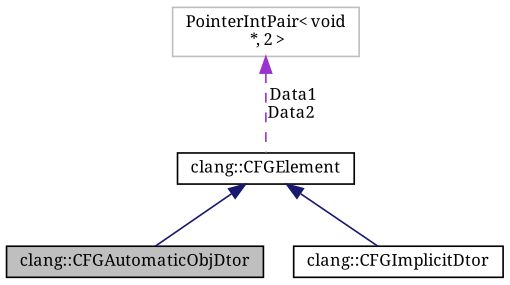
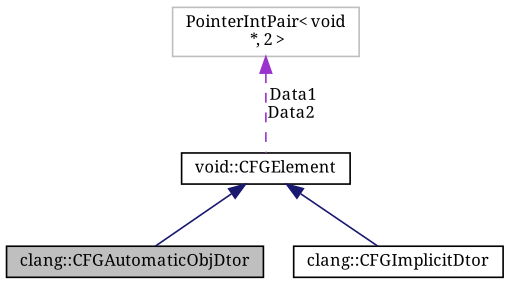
node "clang::CFGElement": label "clang::CFGElement" -> "void::CFGElement"
